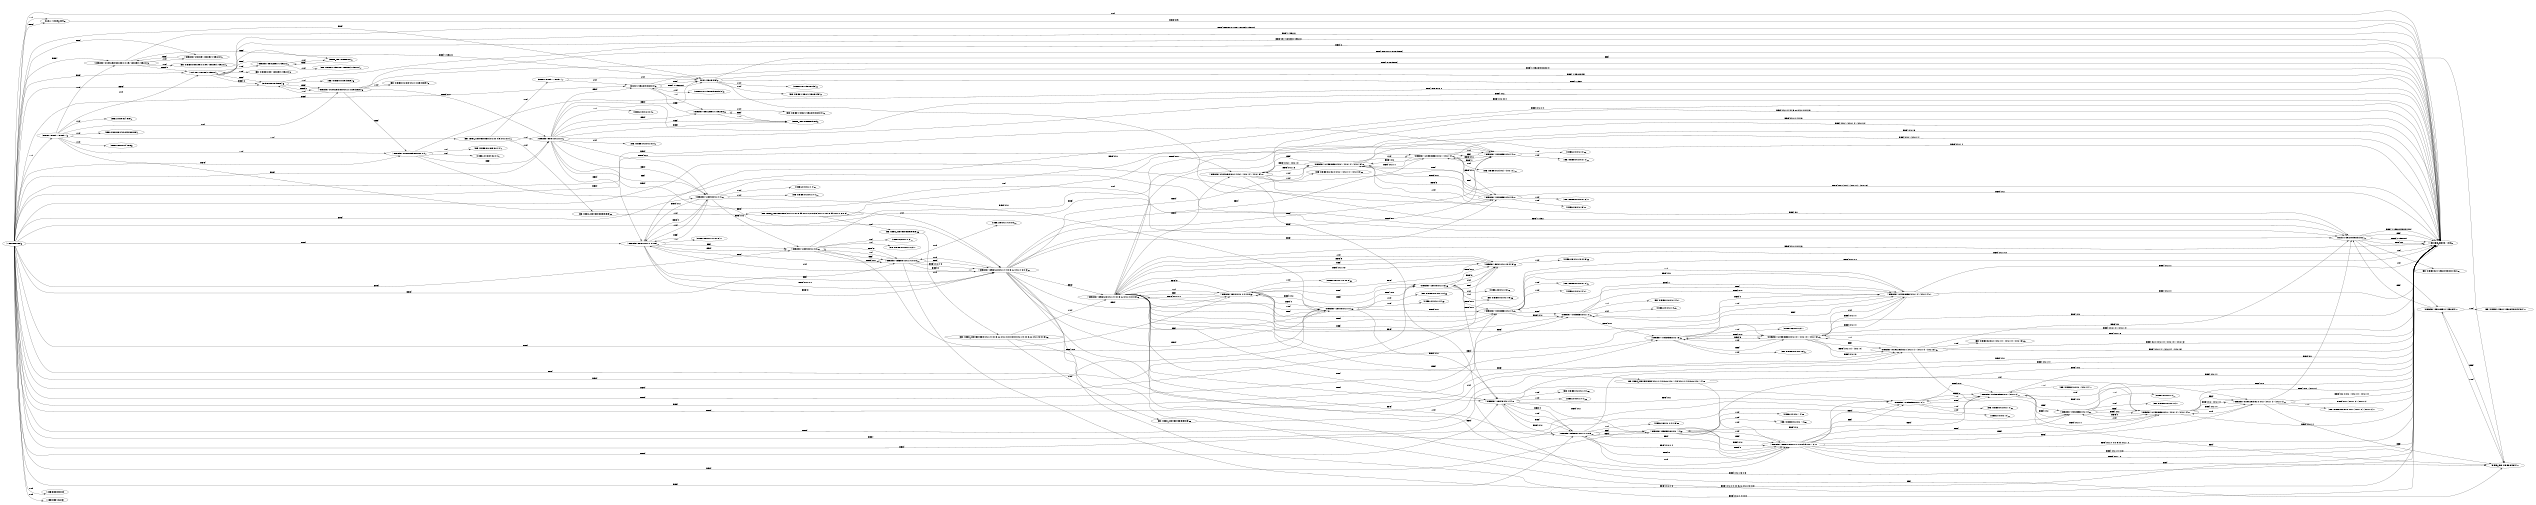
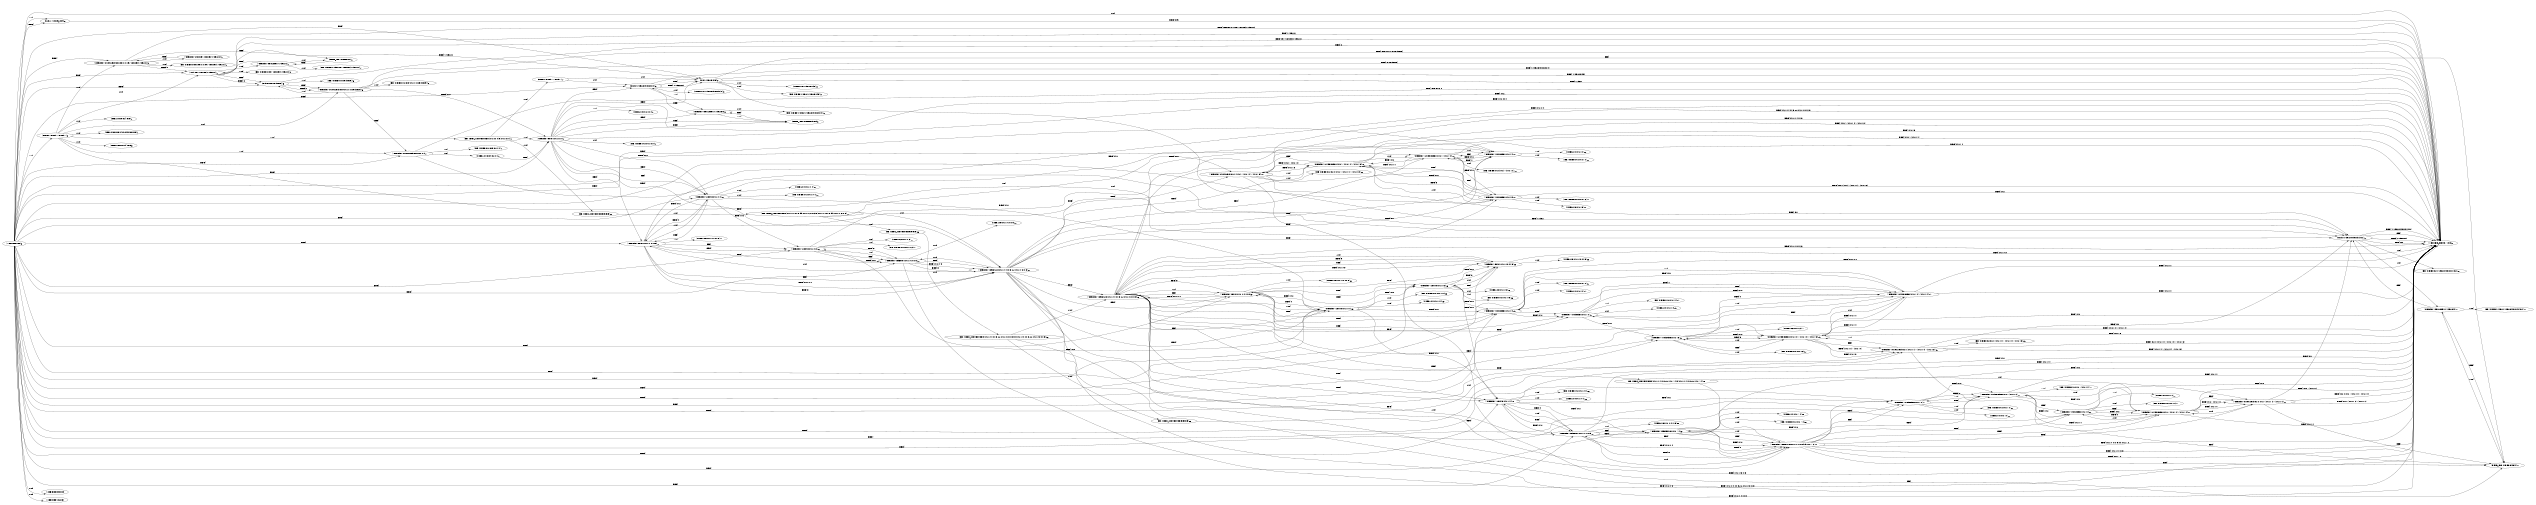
edge "(METHOD,main)" -> "(<operator>.alloc,new Scanner(System.in))": removed, label "CFG:"
edge "(<operator>.assignment,long lcm = 1)" -> "(<operator>.equals,num == 2)": now "(LITERAL,1,long lcm = 1)" -> "(<operator>.equals,num == 2)"
edge "(<operator>.logicalAnd,num % 2 == 0 && num % 3 == 0)" -> "(<operator>.assignment,lcm = (num) * (num - 1) * (num - 3))": now "(<operator>.logicalAnd,num % 2 == 0 && num % 3 != 0)" -> "(<operator>.assignment,lcm = (num) * (num - 1) * (num - 3))"
edge "(IDENTIFIER,num,num * (num - 1))" -> "(<operator>.multiplication,num * (num - 1))": reversed
node "(IDENTIFIER,lcm,lcm = num * (num - 1) * (num - 2))": removed
